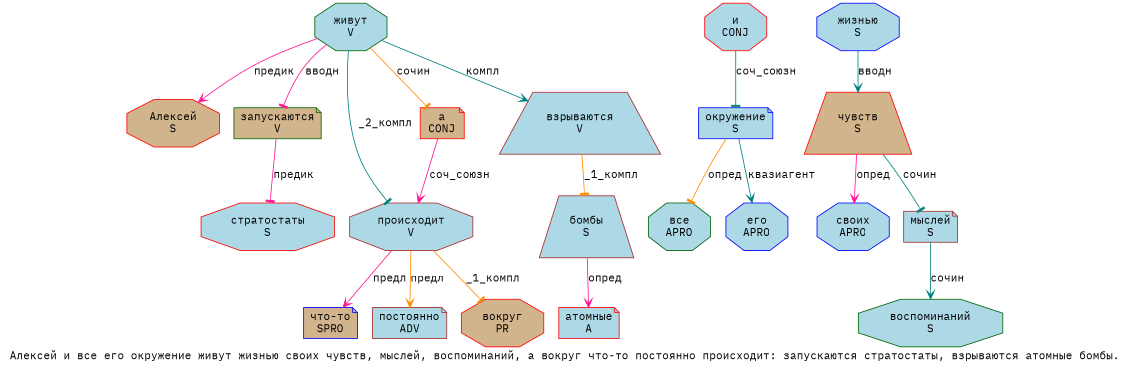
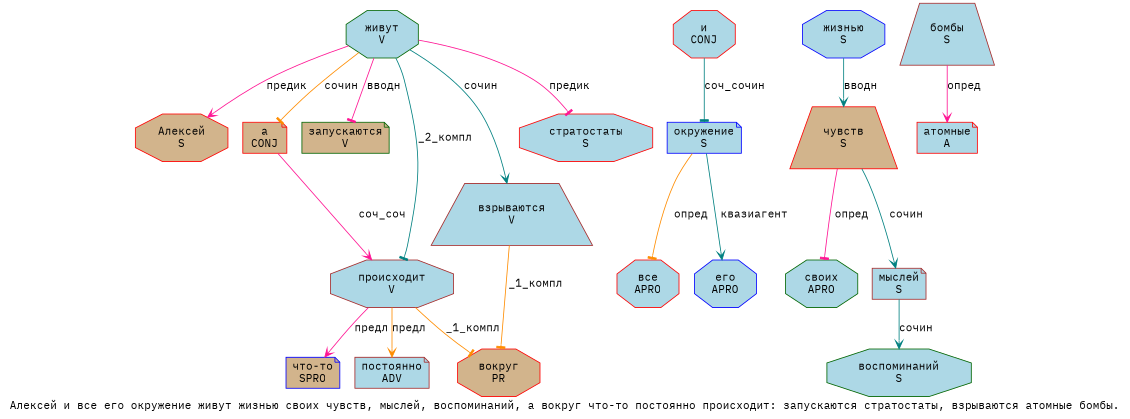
edge "живут V" -> "взрываются V": label "компл" -> "сочин"
edge "и CONJ" -> "окружение S": label "соч_союзн" -> "соч_сочин"
edge "запускаются V" -> "стратостаты S": now "живут V" -> "стратостаты S"
edge "взрываются V" -> "бомбы S": now "взрываются V" -> "вокруг PR"
edge "чувств S" -> "своих APRO": arrowhead vee -> tee
edge "а CONJ" -> "происходит V": label "соч_союзн" -> "соч_соч"
edge "чувств S" -> "мыслей S": arrowhead tee -> vee
node "все APRO": color darkgreen -> red
node "своих APRO": color blue -> darkgreen
